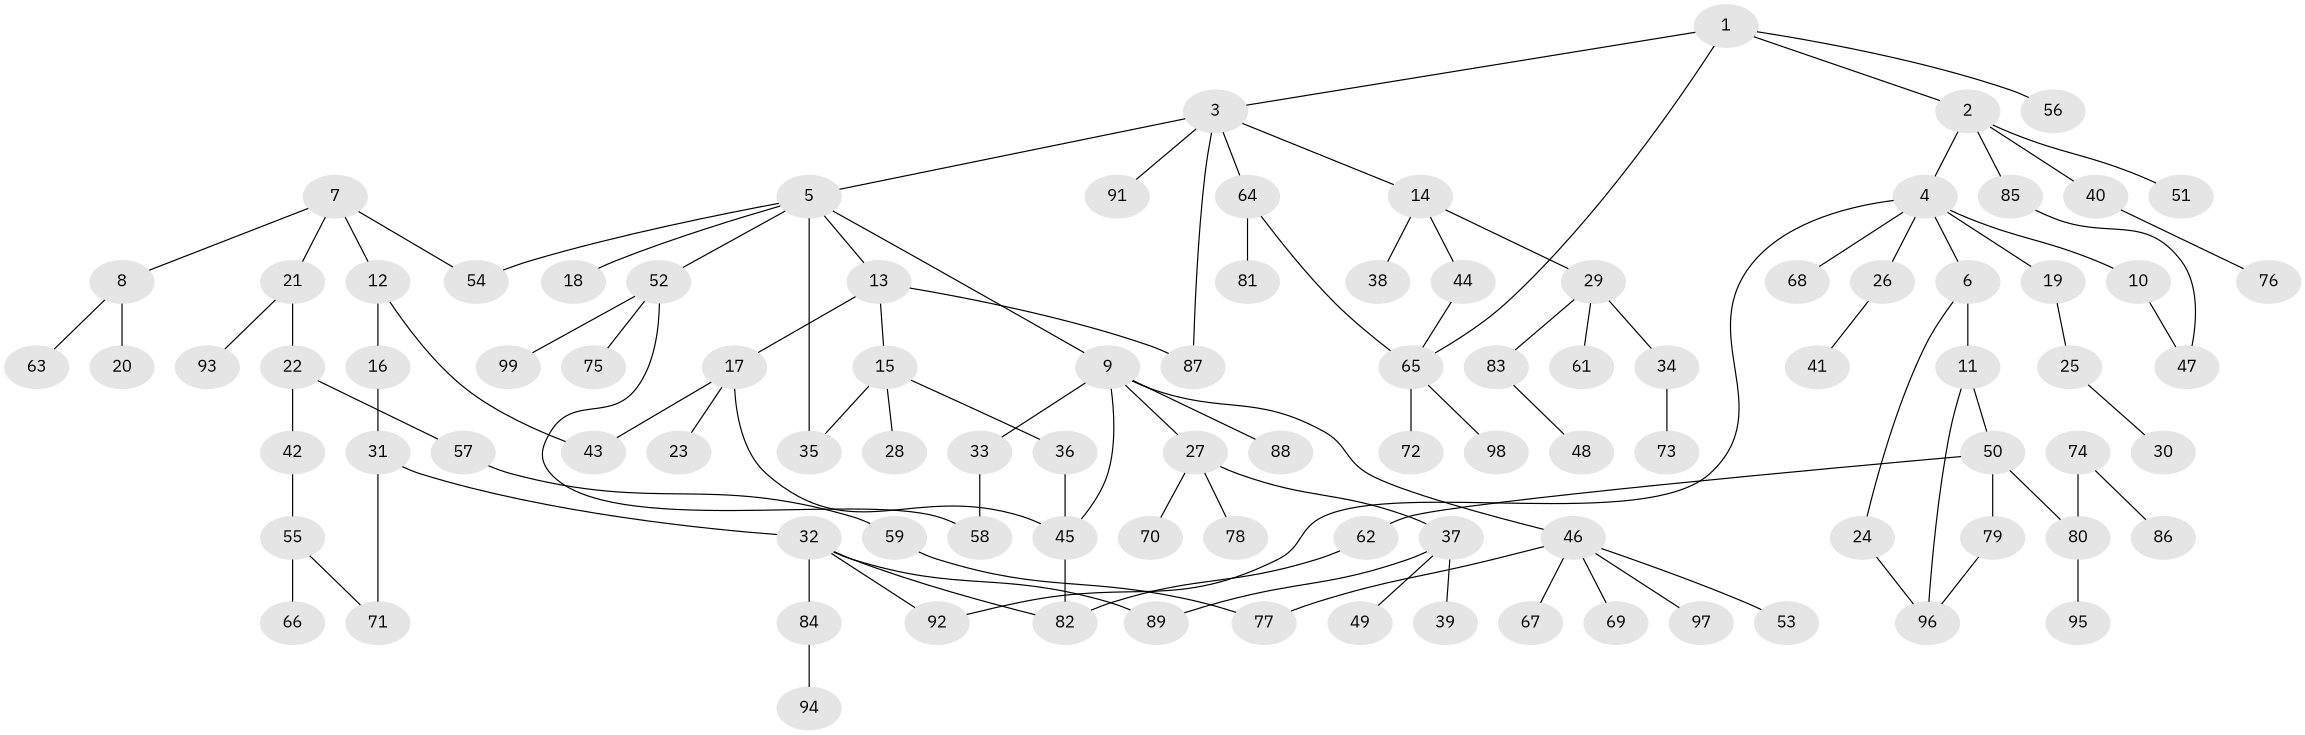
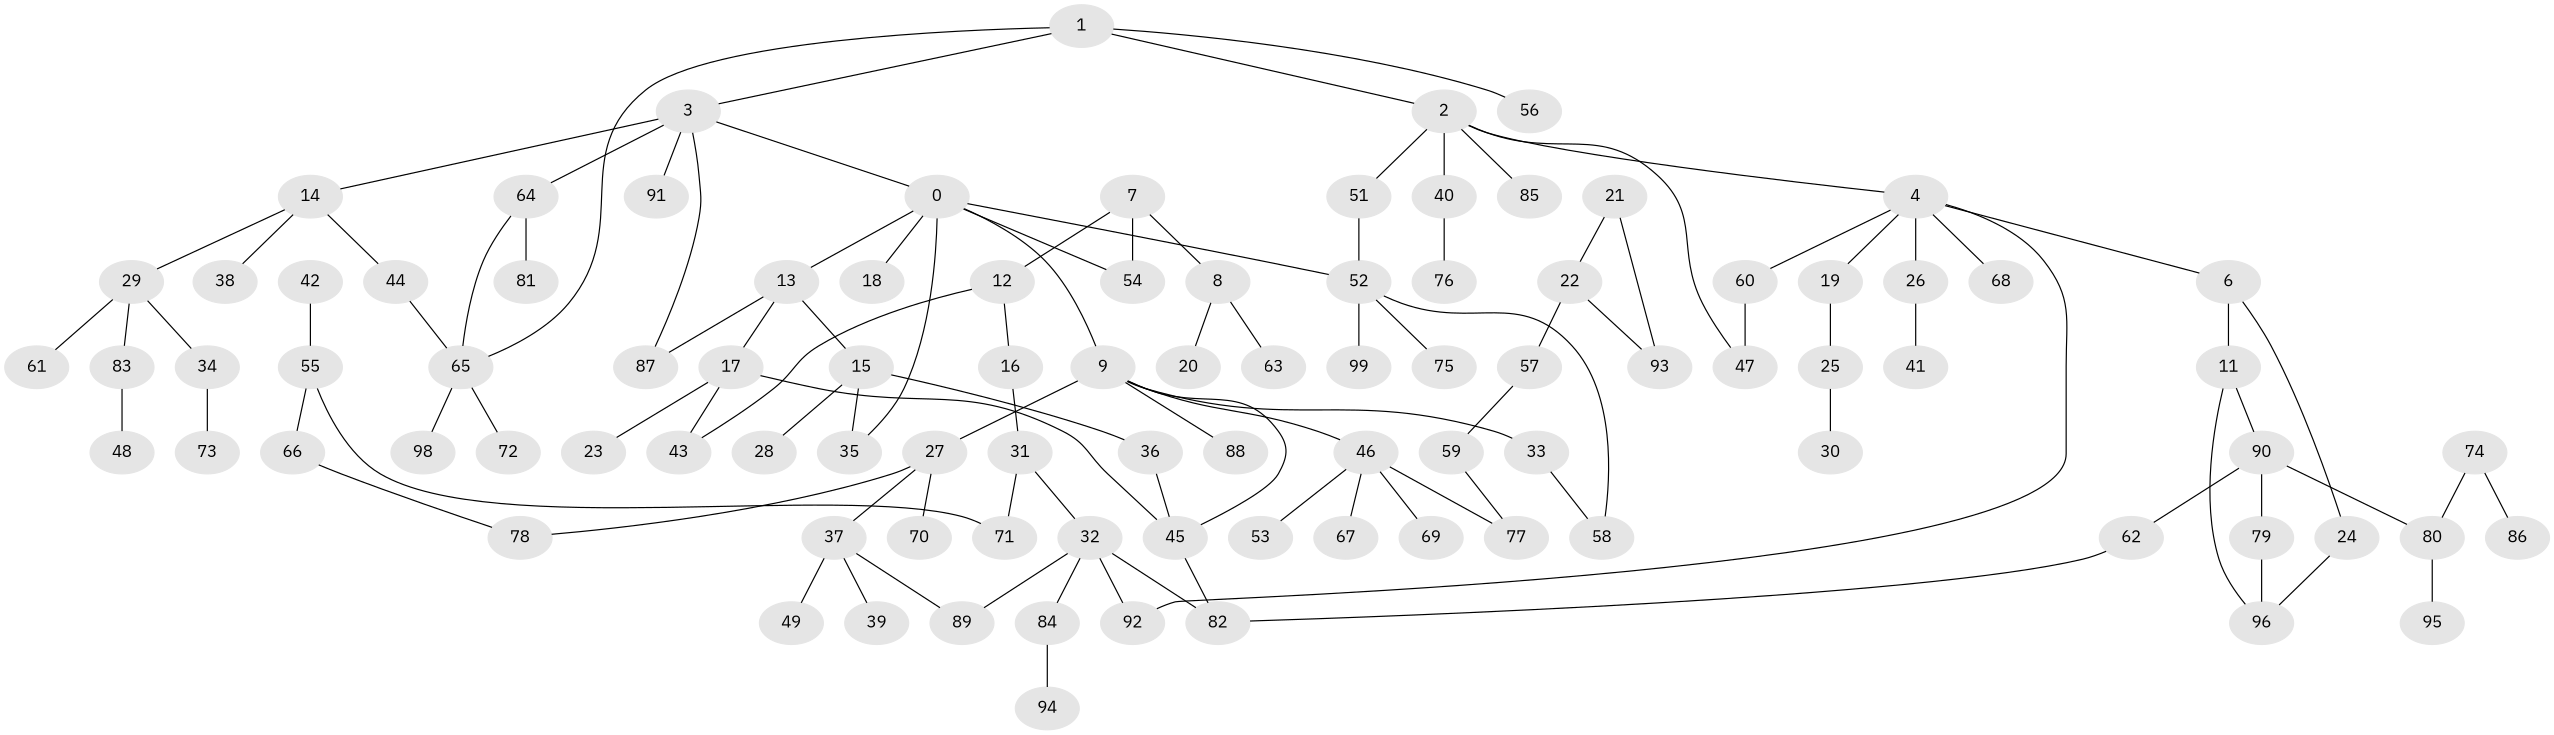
node "5": label "5" -> "0"
edge "85" -- "47": now "2" -- "47"
edge "7" -- "21": removed
edge "51" -- "52": added
node "10": label "10" -> "60"
edge "22" -- "42": now "22" -- "93"
node "50": label "50" -> "90"
edge "66" -- "78": added
node "97": removed
